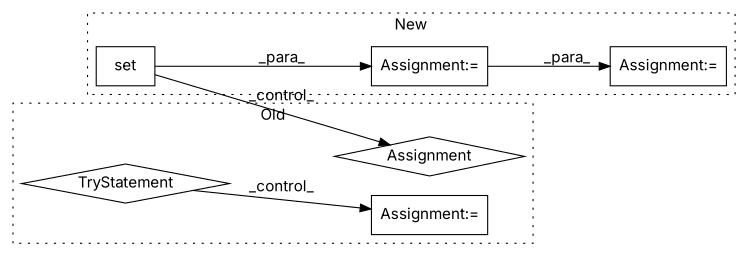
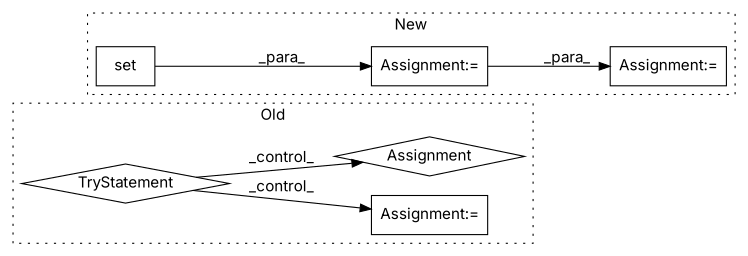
edge "set" -> "Assignment": now "TryStatement" -> "Assignment"
